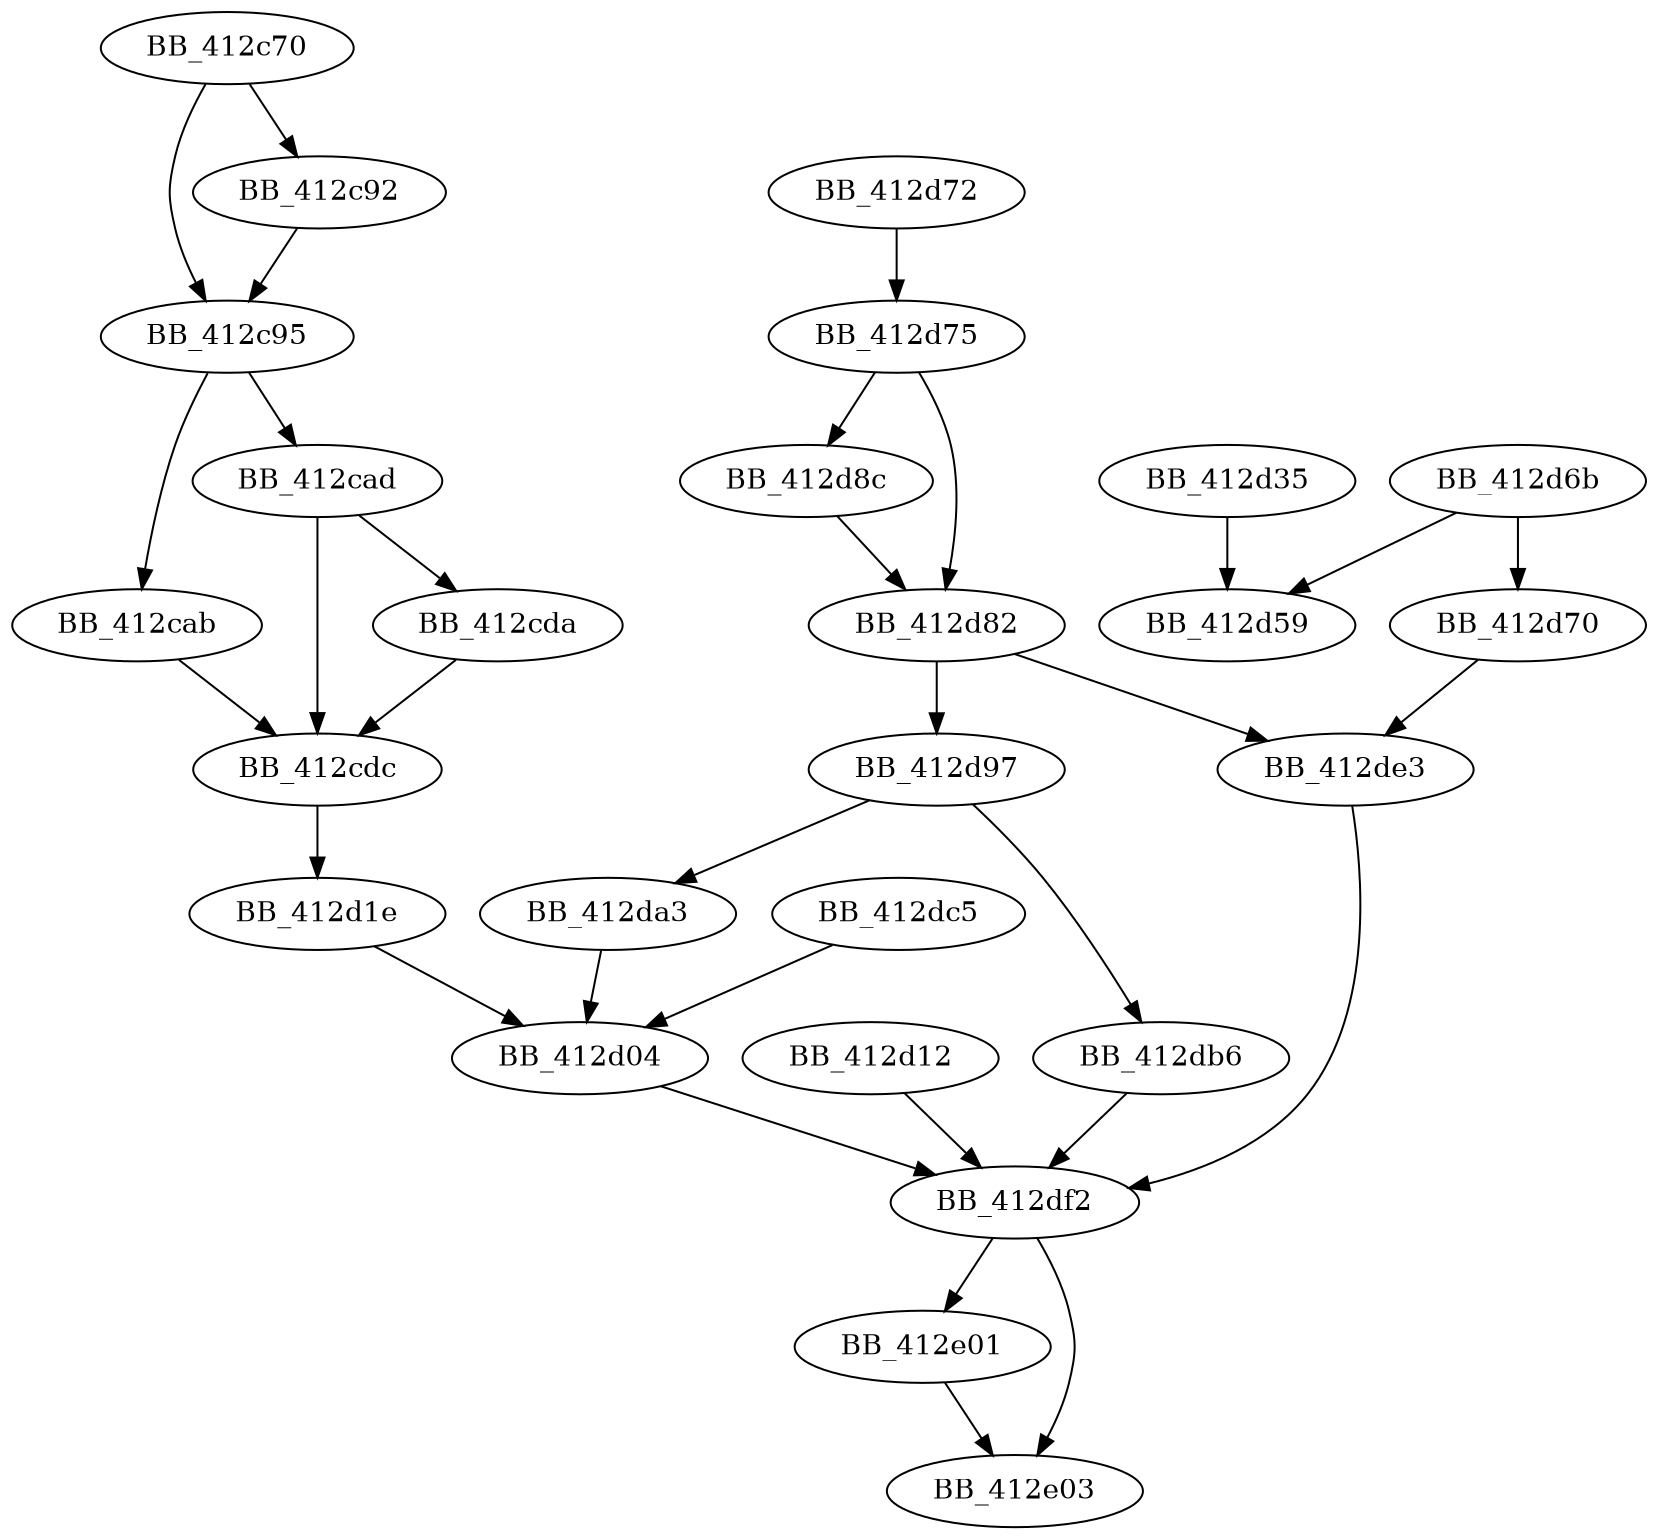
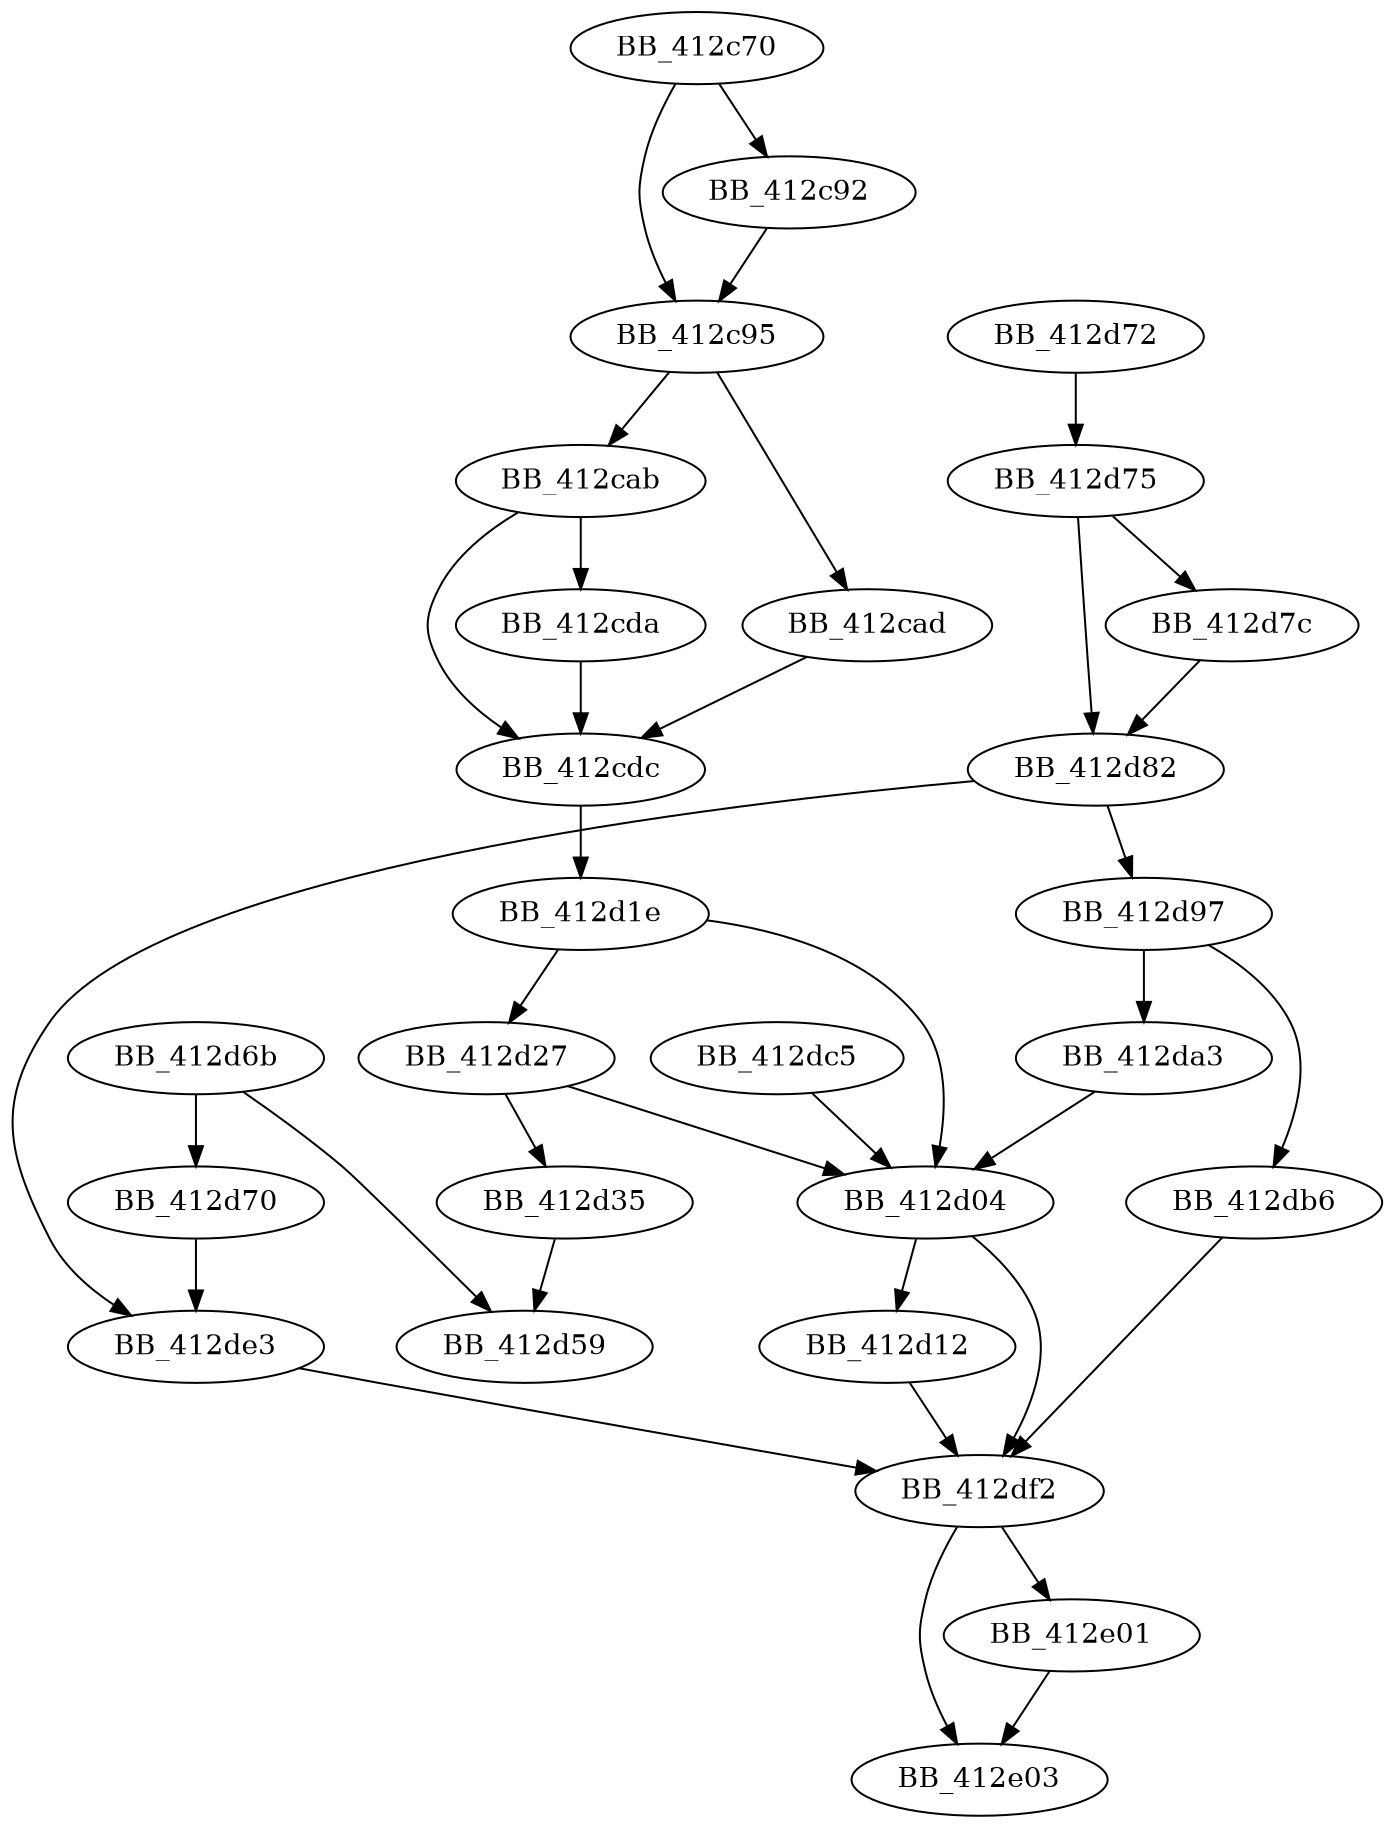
node "BB_412d8c": label "BB_412d8c" -> "BB_412d7c"
edge "BB_412cad" -> "BB_412cda": now "BB_412cab" -> "BB_412cda"
node "BB_412d27": added
edge "BB_412d04" -> "BB_412d12": added
